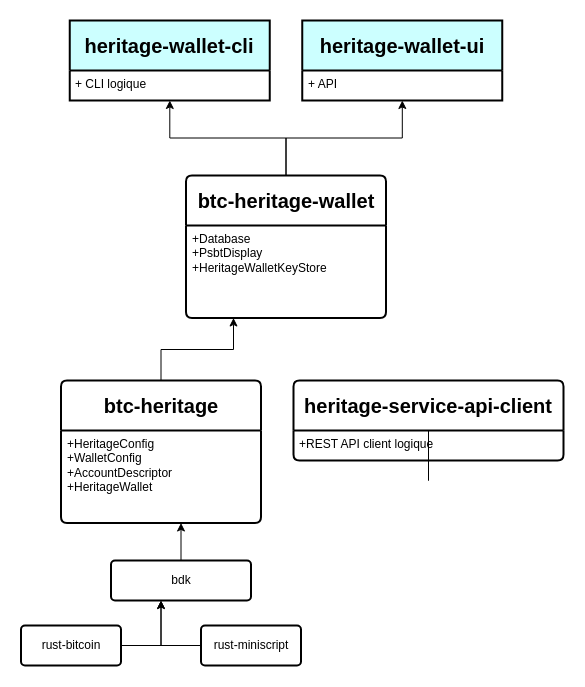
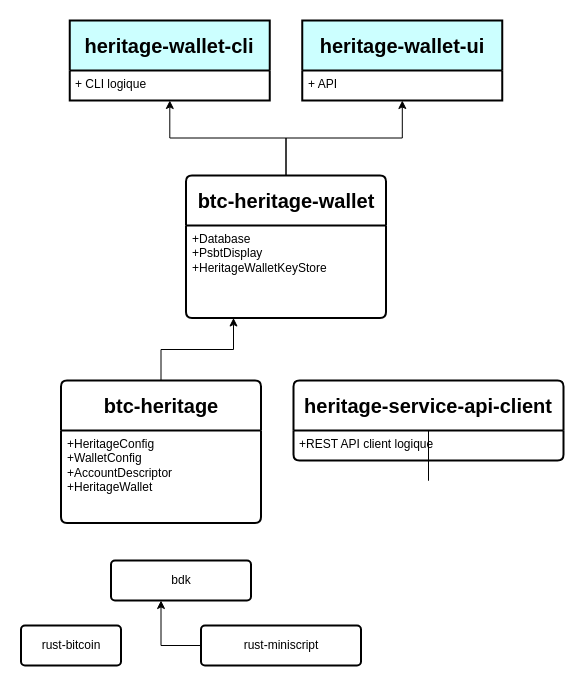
edge "bdk" -> "+HeritageConfig+WalletConfig+AccountDescriptor+HeritageWallet": removed
edge "rust-bitcoin" -> "bdk": removed
node "rust-miniscript": size 100x40 -> 160x40
